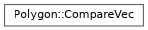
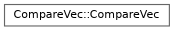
node "Polygon::CompareVec": label "Polygon::CompareVec" -> "CompareVec::CompareVec"
